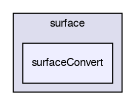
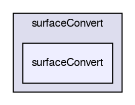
cluster "surface": label "surface" -> "surfaceConvert"
